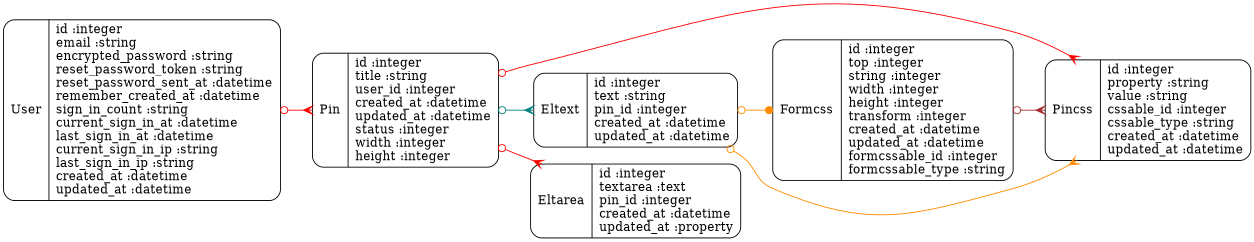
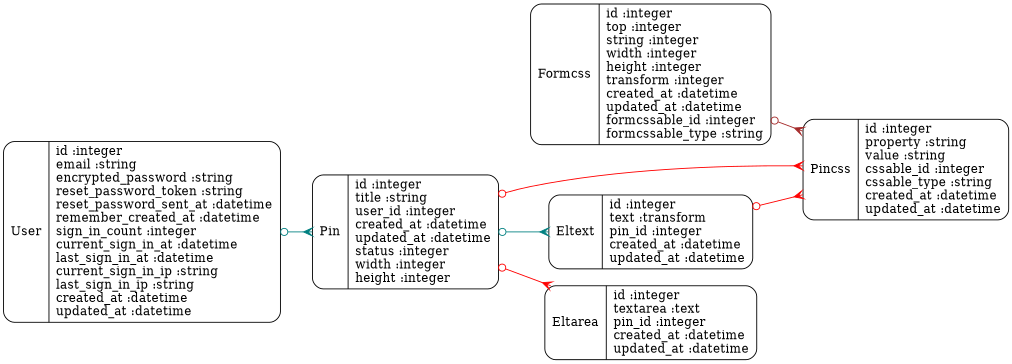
node "Eltext": text "text :string" -> "text :transform"
node "User": text "sign_in_count :string" -> "sign_in_count :integer"
edge "User" -- "Pin": color red -> teal
edge "Eltext" -- "Formcss": removed
edge "Eltext" -- "Pincss": color darkorange -> red
node "Eltarea": text "updated_at :property" -> "updated_at :datetime"
